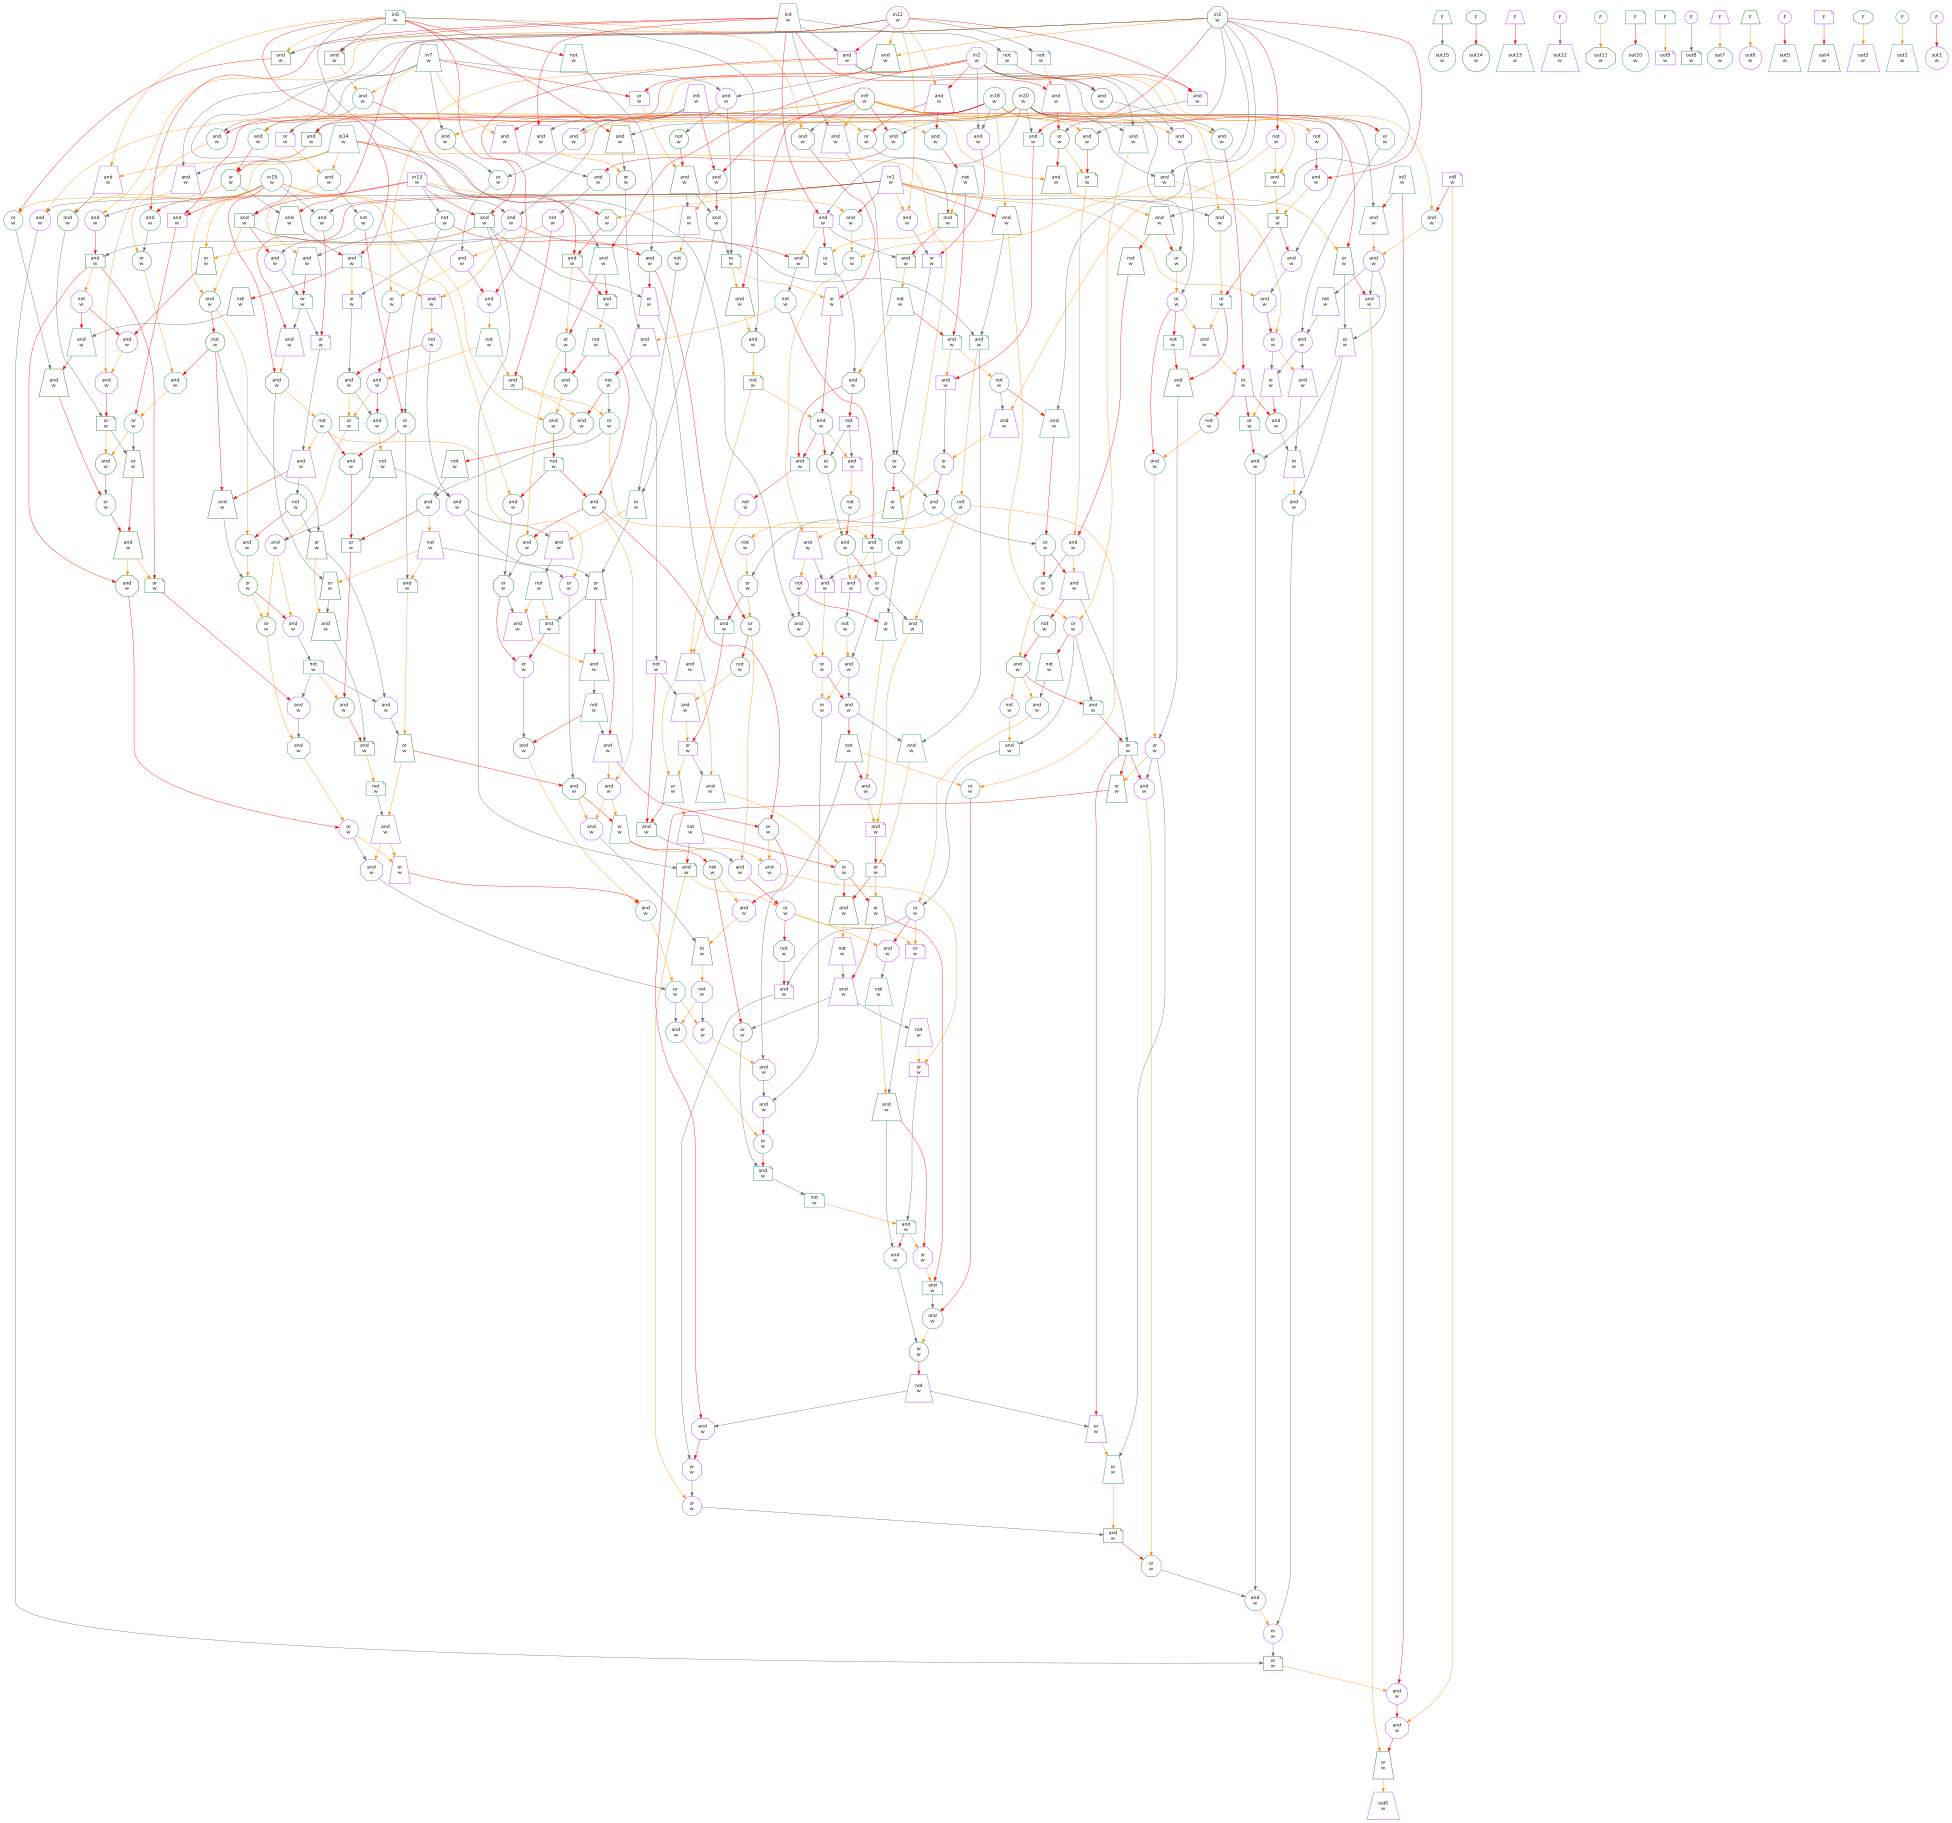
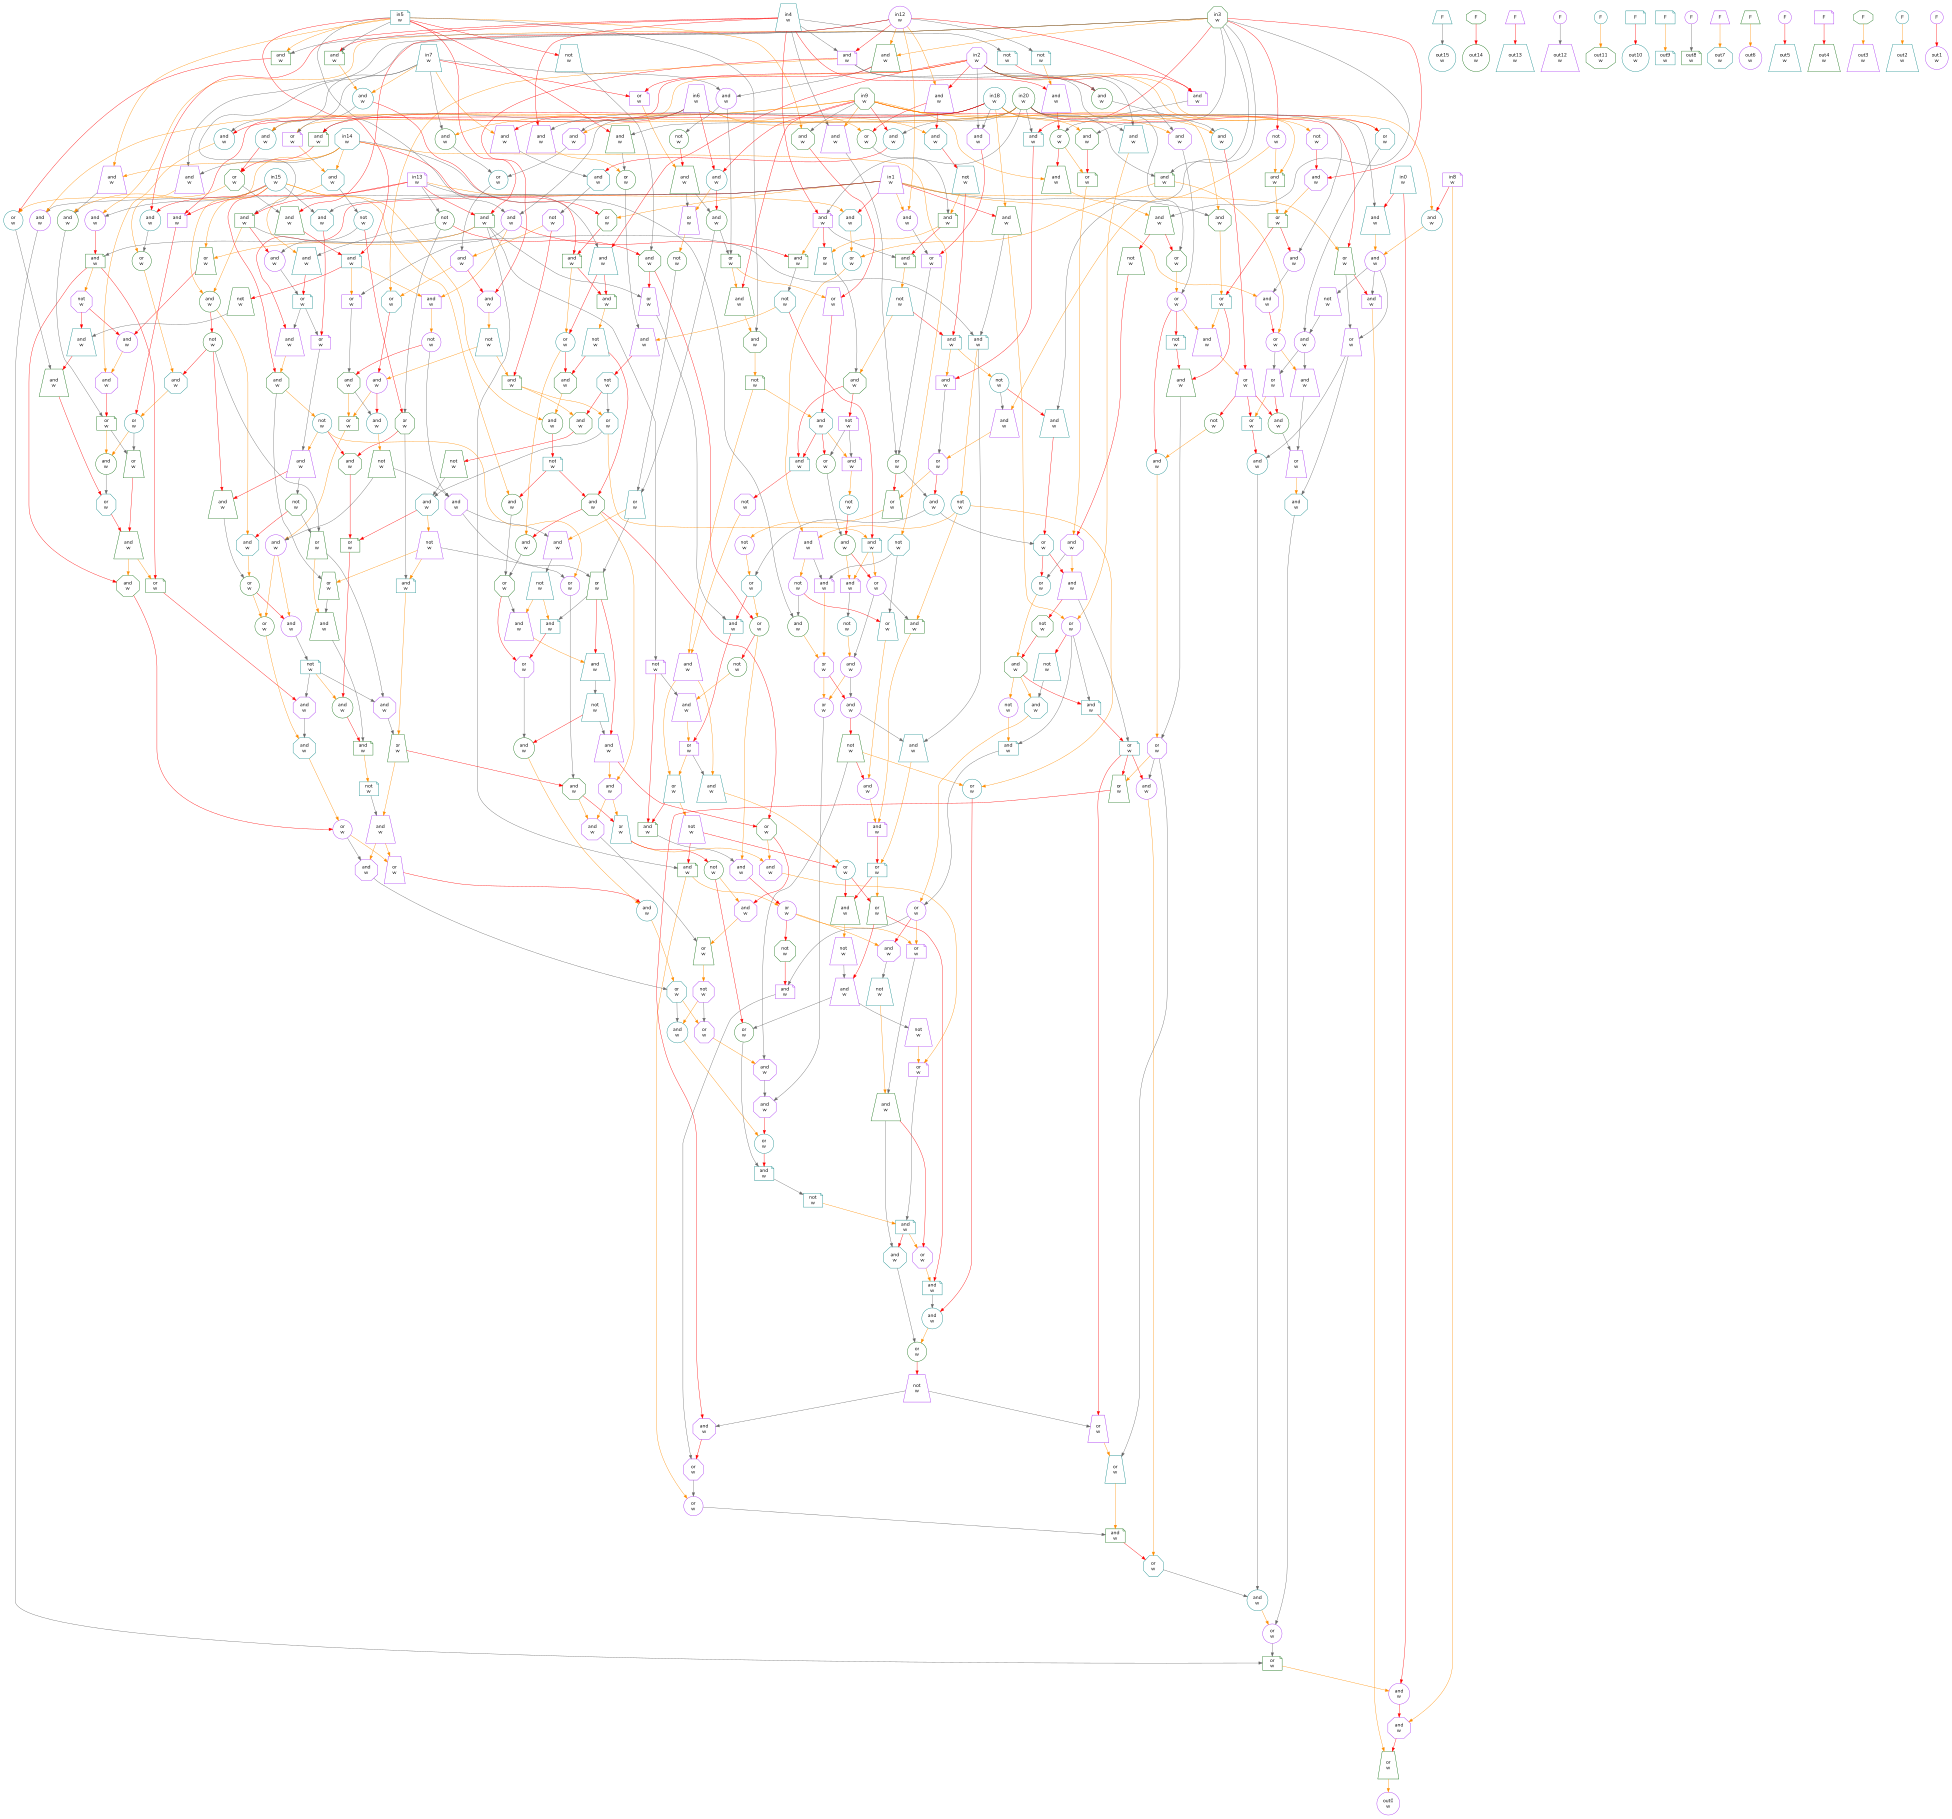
node "out9 w": color purple -> teal
node "in14 w": shape trapezium -> octagon
node "out0 w": shape trapezium -> circle
